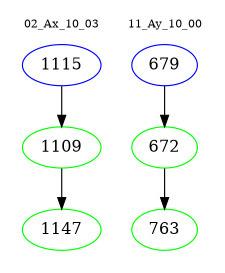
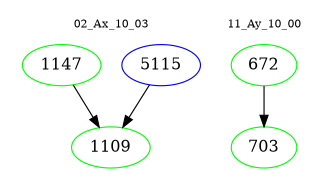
node "1115": label "1115" -> "5115"
node "679": removed
edge "1109" -> "1147": reversed
node "763": label "763" -> "703"
